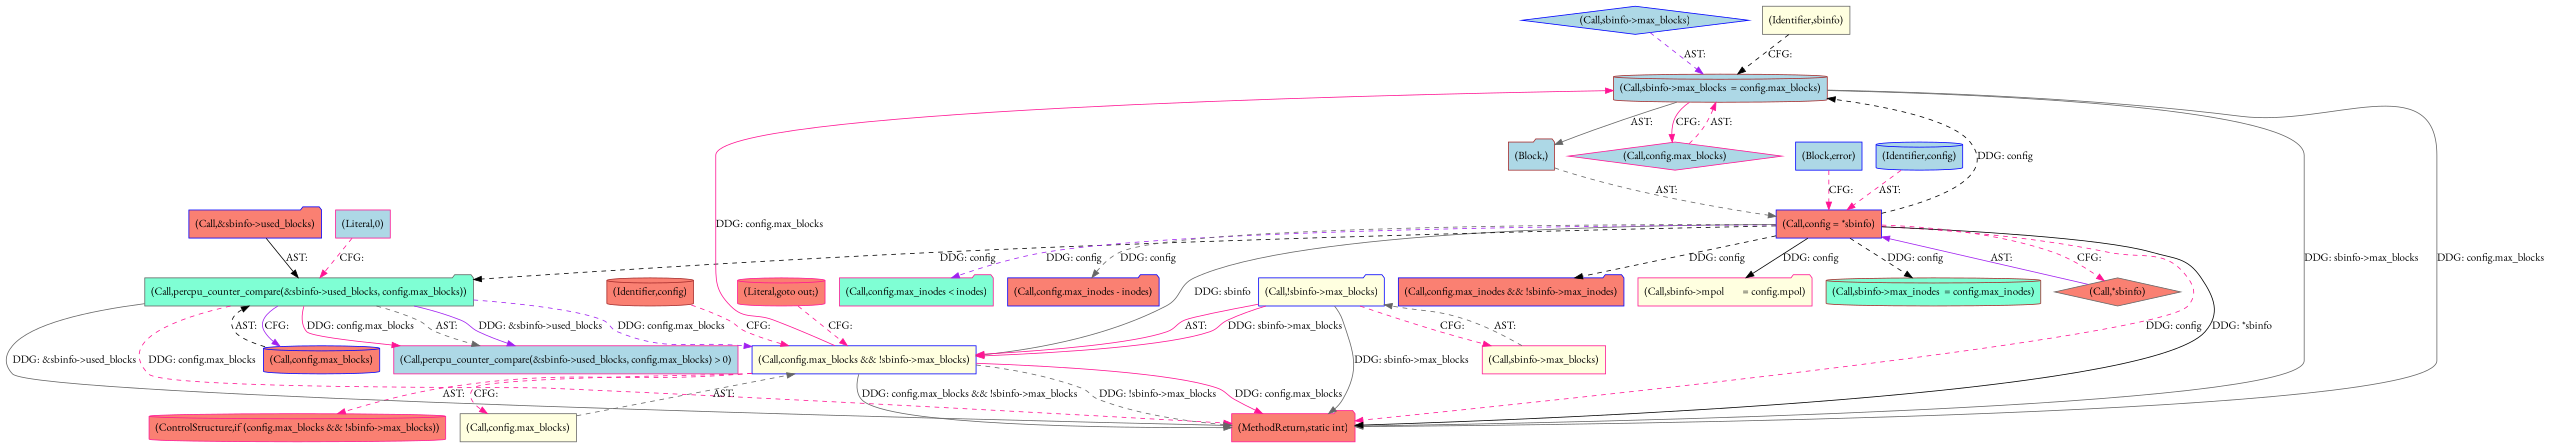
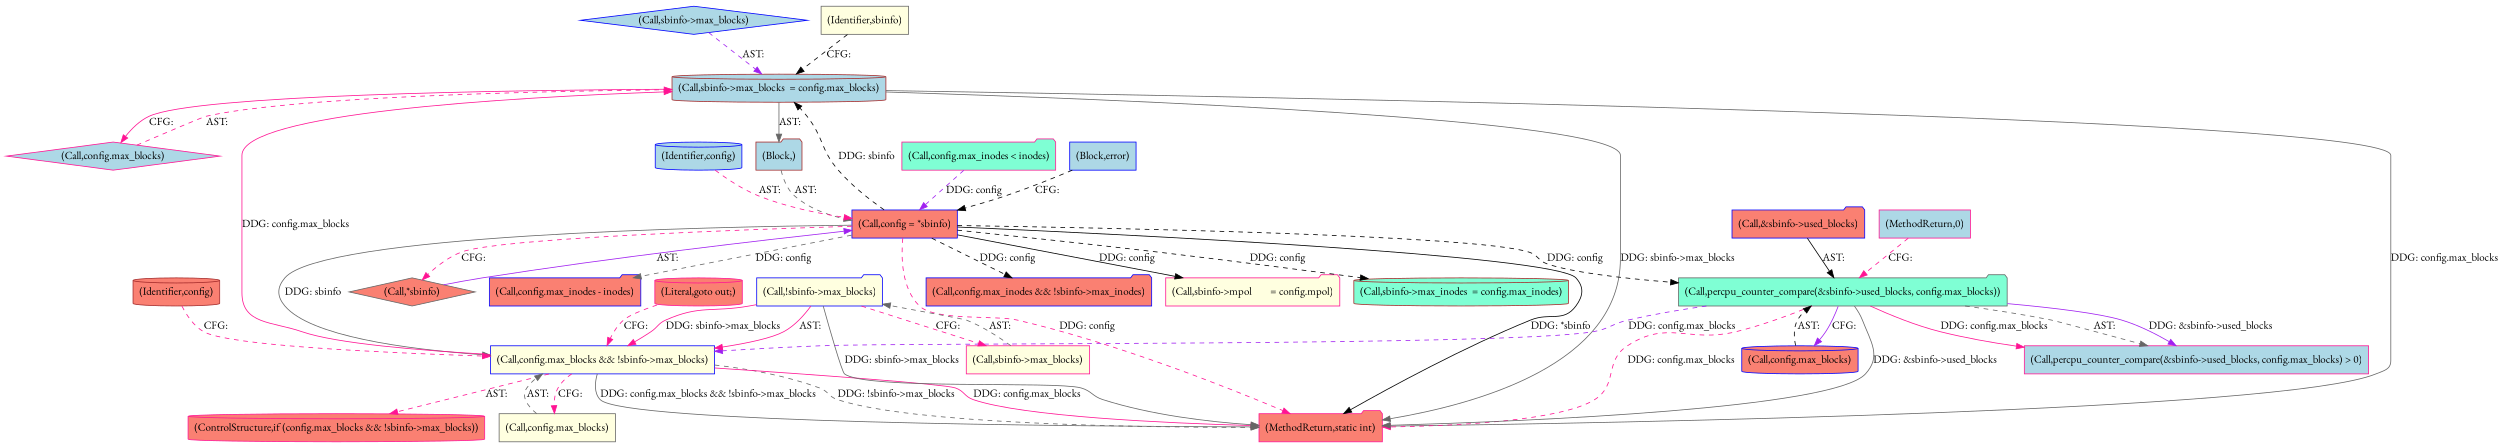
edge "(Call,config = *sbinfo)" -> "(Call,sbinfo->max_blocks  = config.max_blocks)": label "DDG: config" -> "DDG: sbinfo"
edge "(Block,error)" -> "(Call,config = *sbinfo)": color deeppink -> black
node "(Literal,0)": label "(Literal,0)" -> "(MethodReturn,0)"
edge "(Call,config = *sbinfo)" -> "(Call,config.max_inodes < inodes)": reversed
